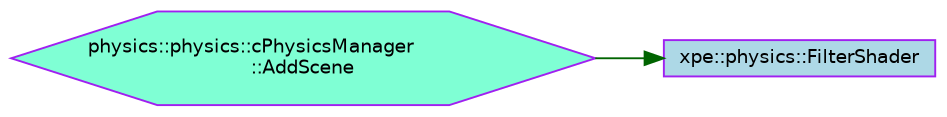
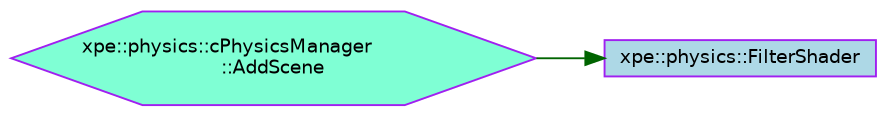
node "physics::physics::cPhysicsManager ::AddScene": label "physics::physics::cPhysicsManager ::AddScene" -> "xpe::physics::cPhysicsManager ::AddScene"
